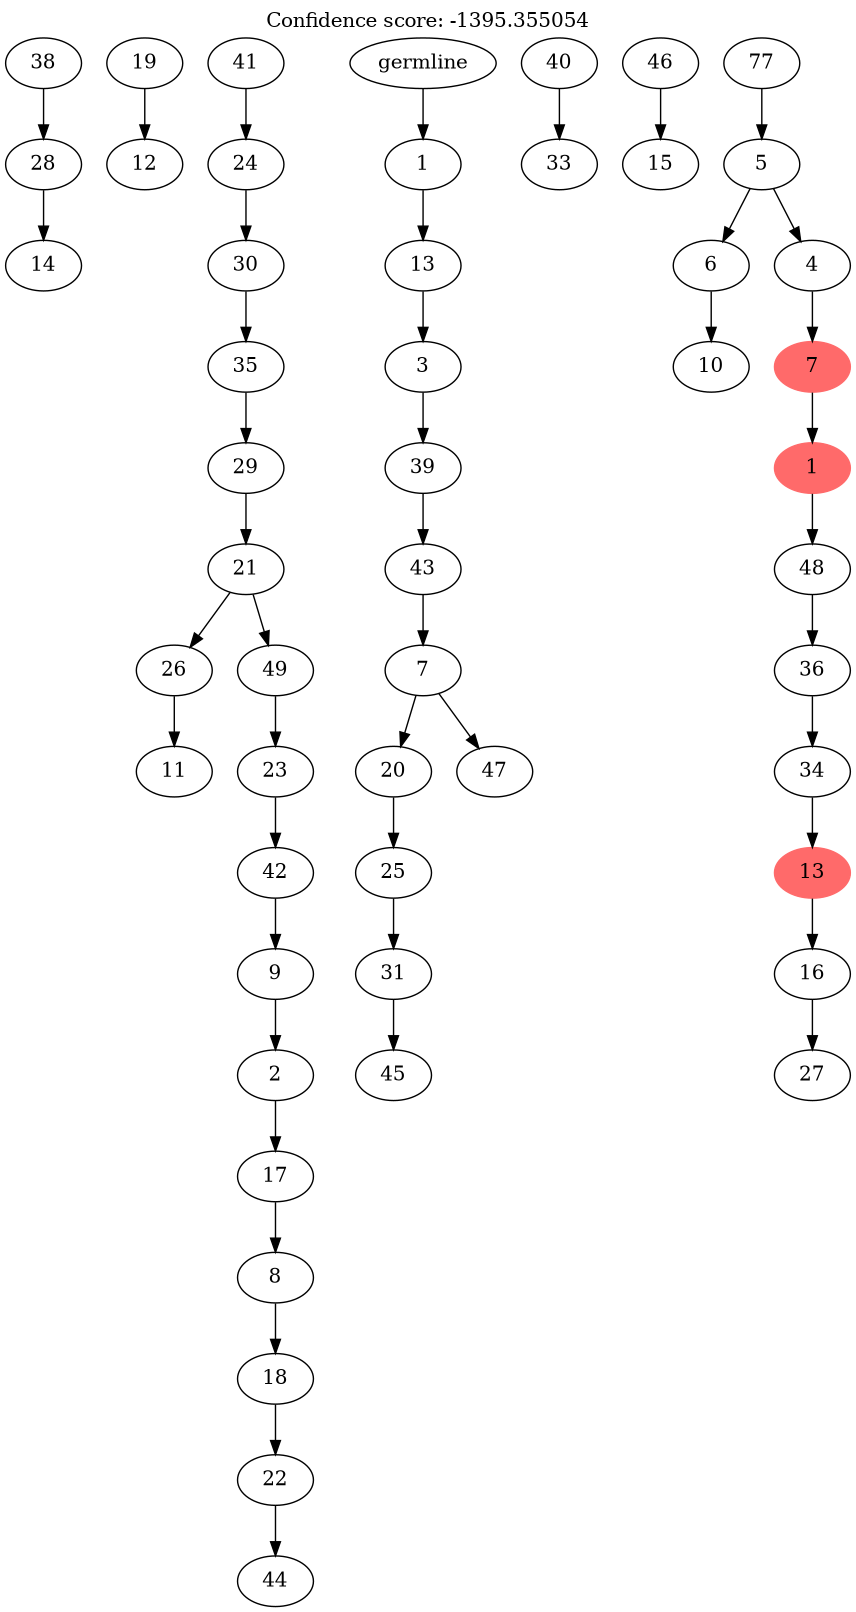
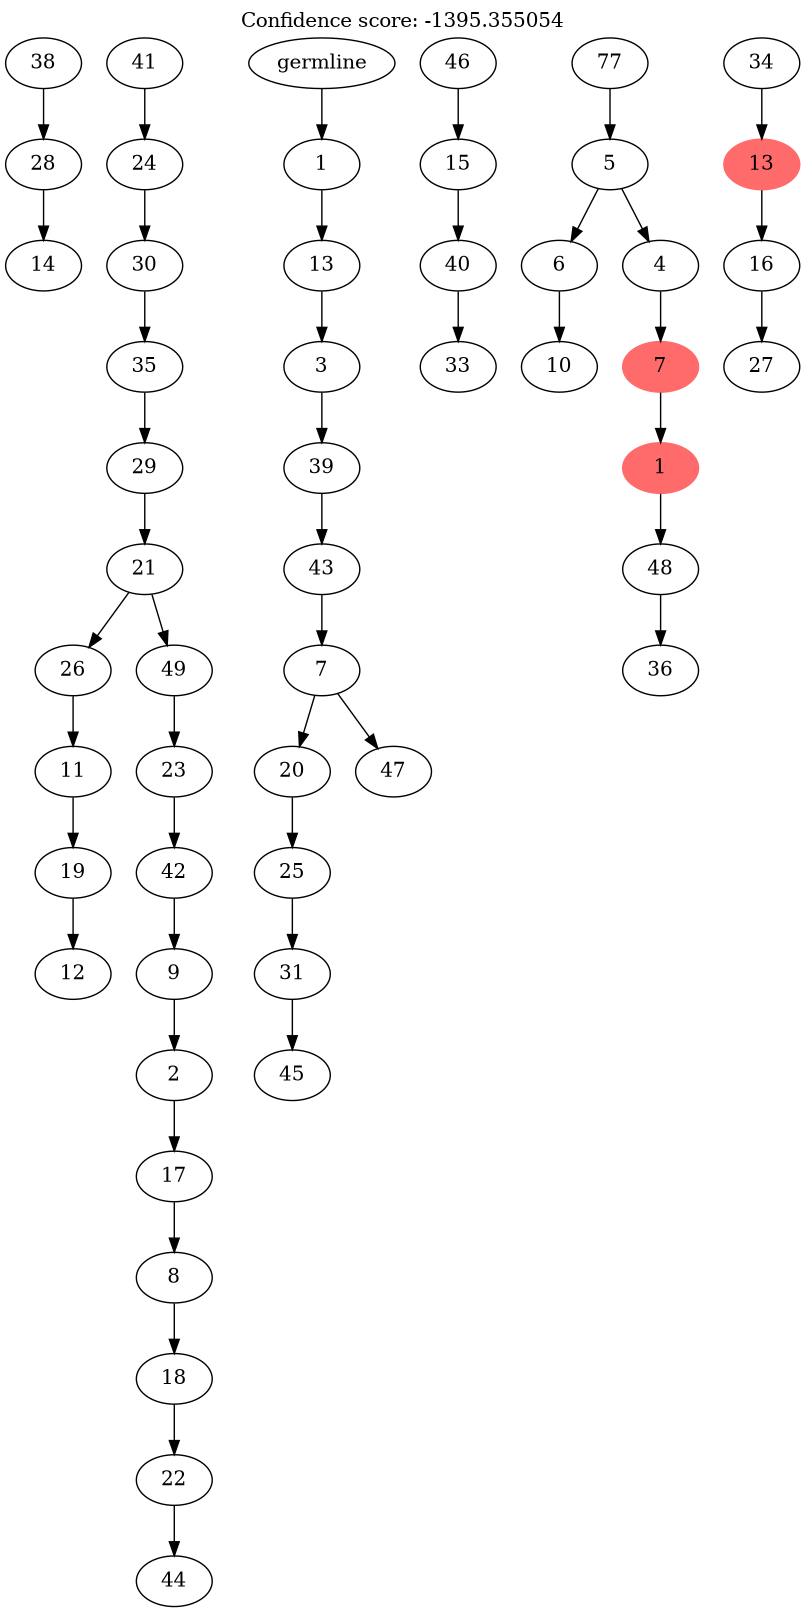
edge "15" -> "40": added
edge "36" -> "34": removed
edge "11" -> "19": added
